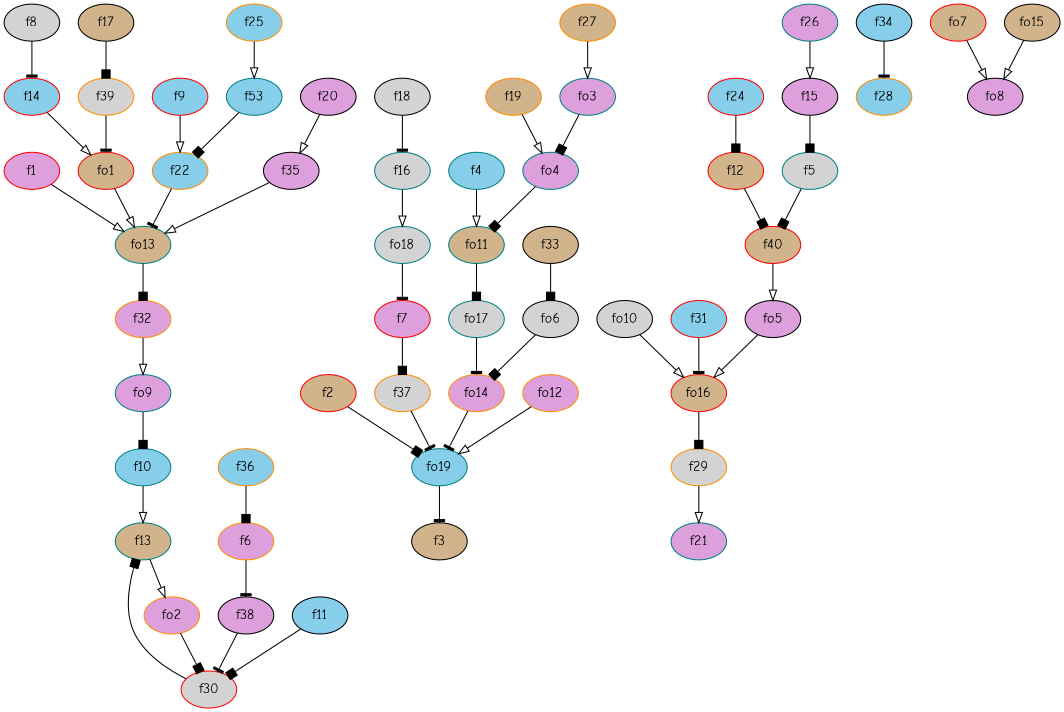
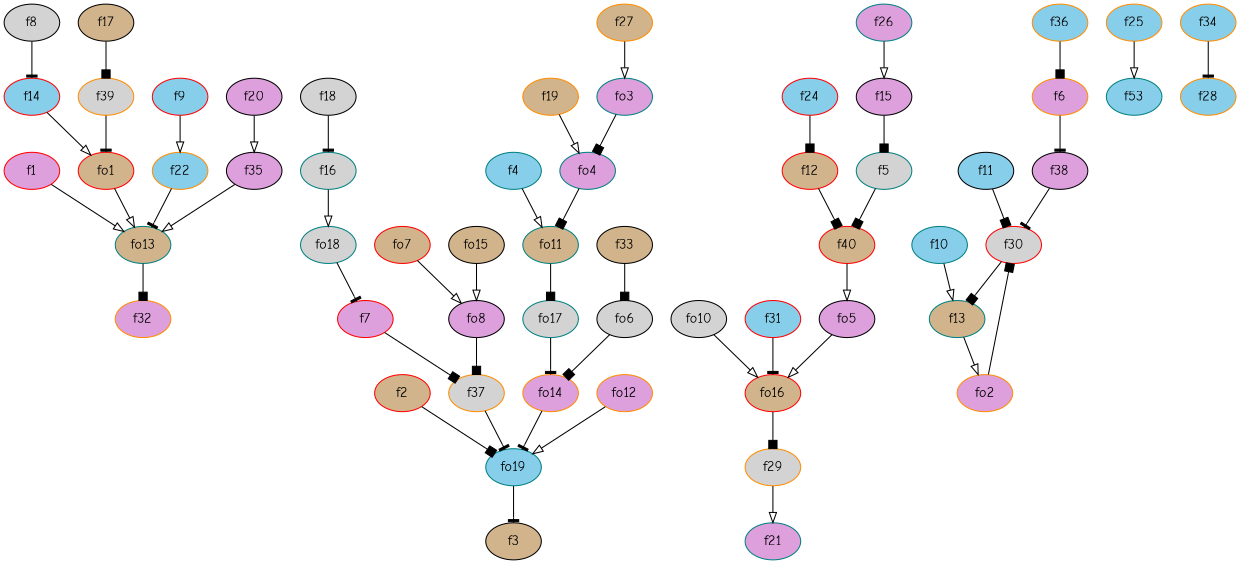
node "f34": color black -> darkorange
edge "f53" -> "f22": removed
edge "fo8" -> "f37": added
node "fo9": removed
